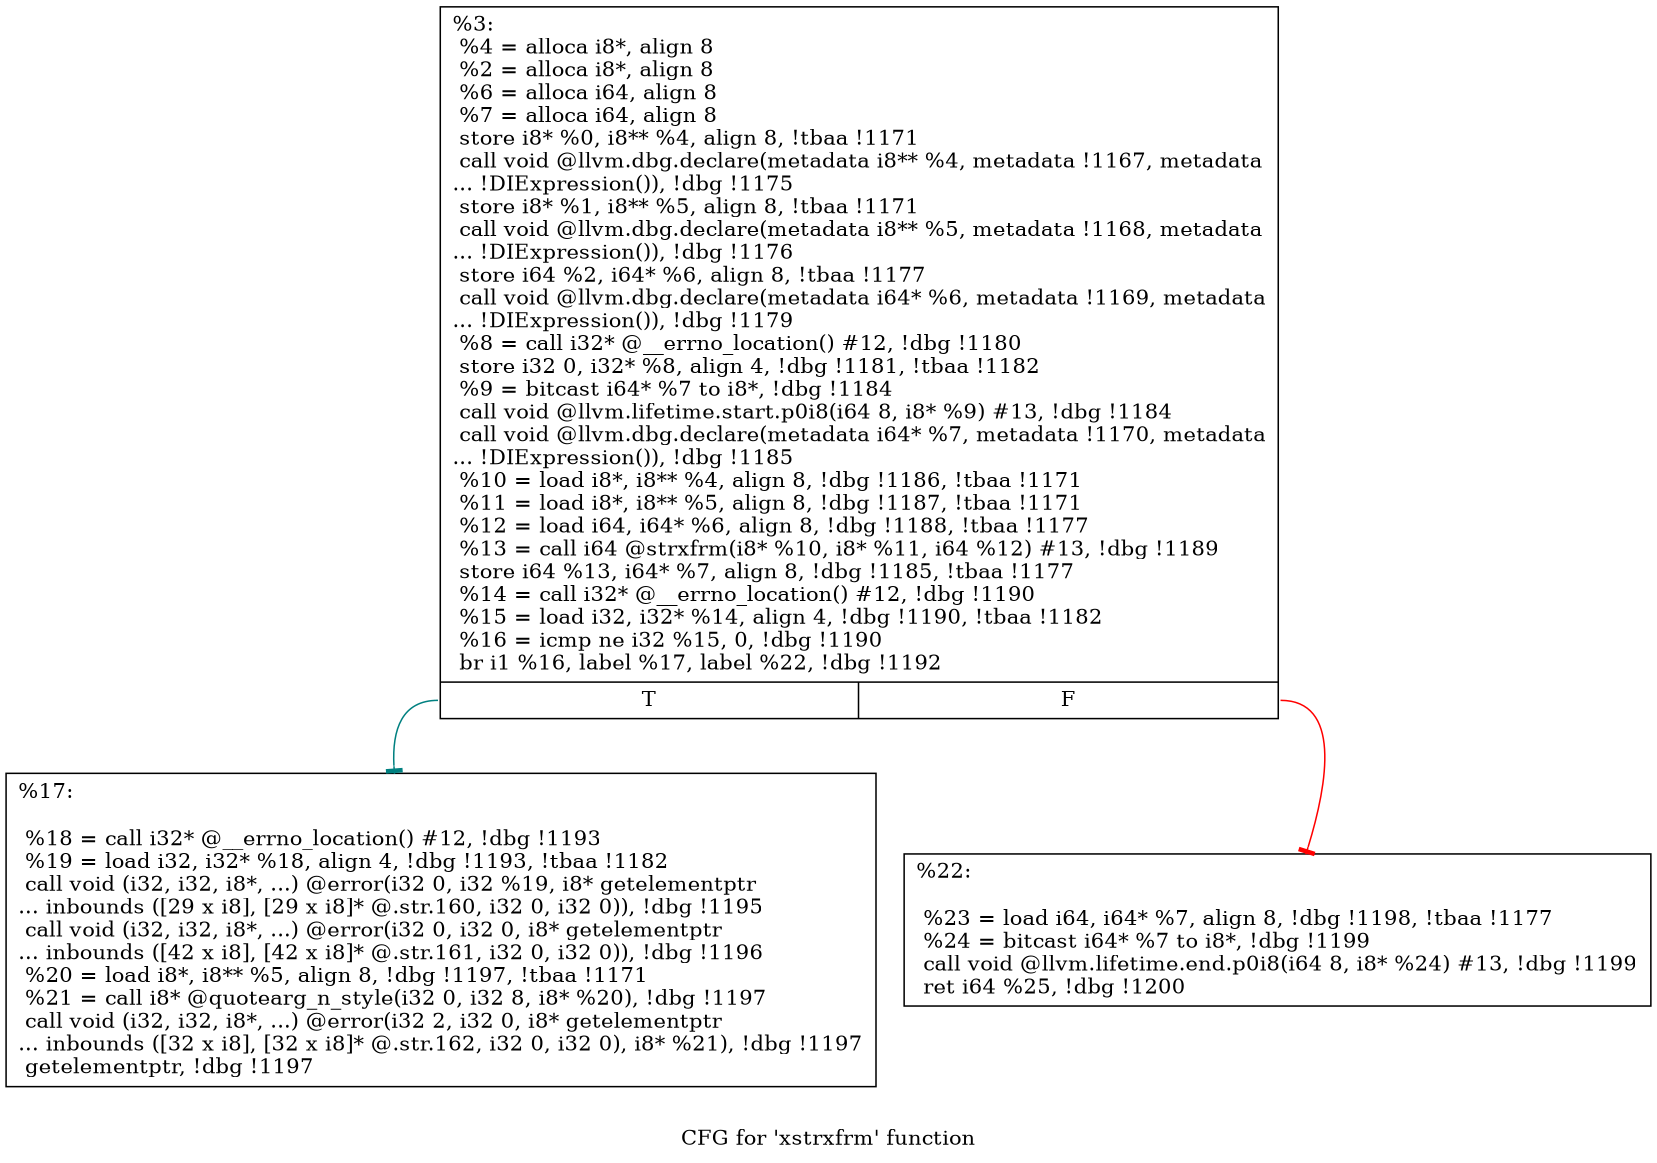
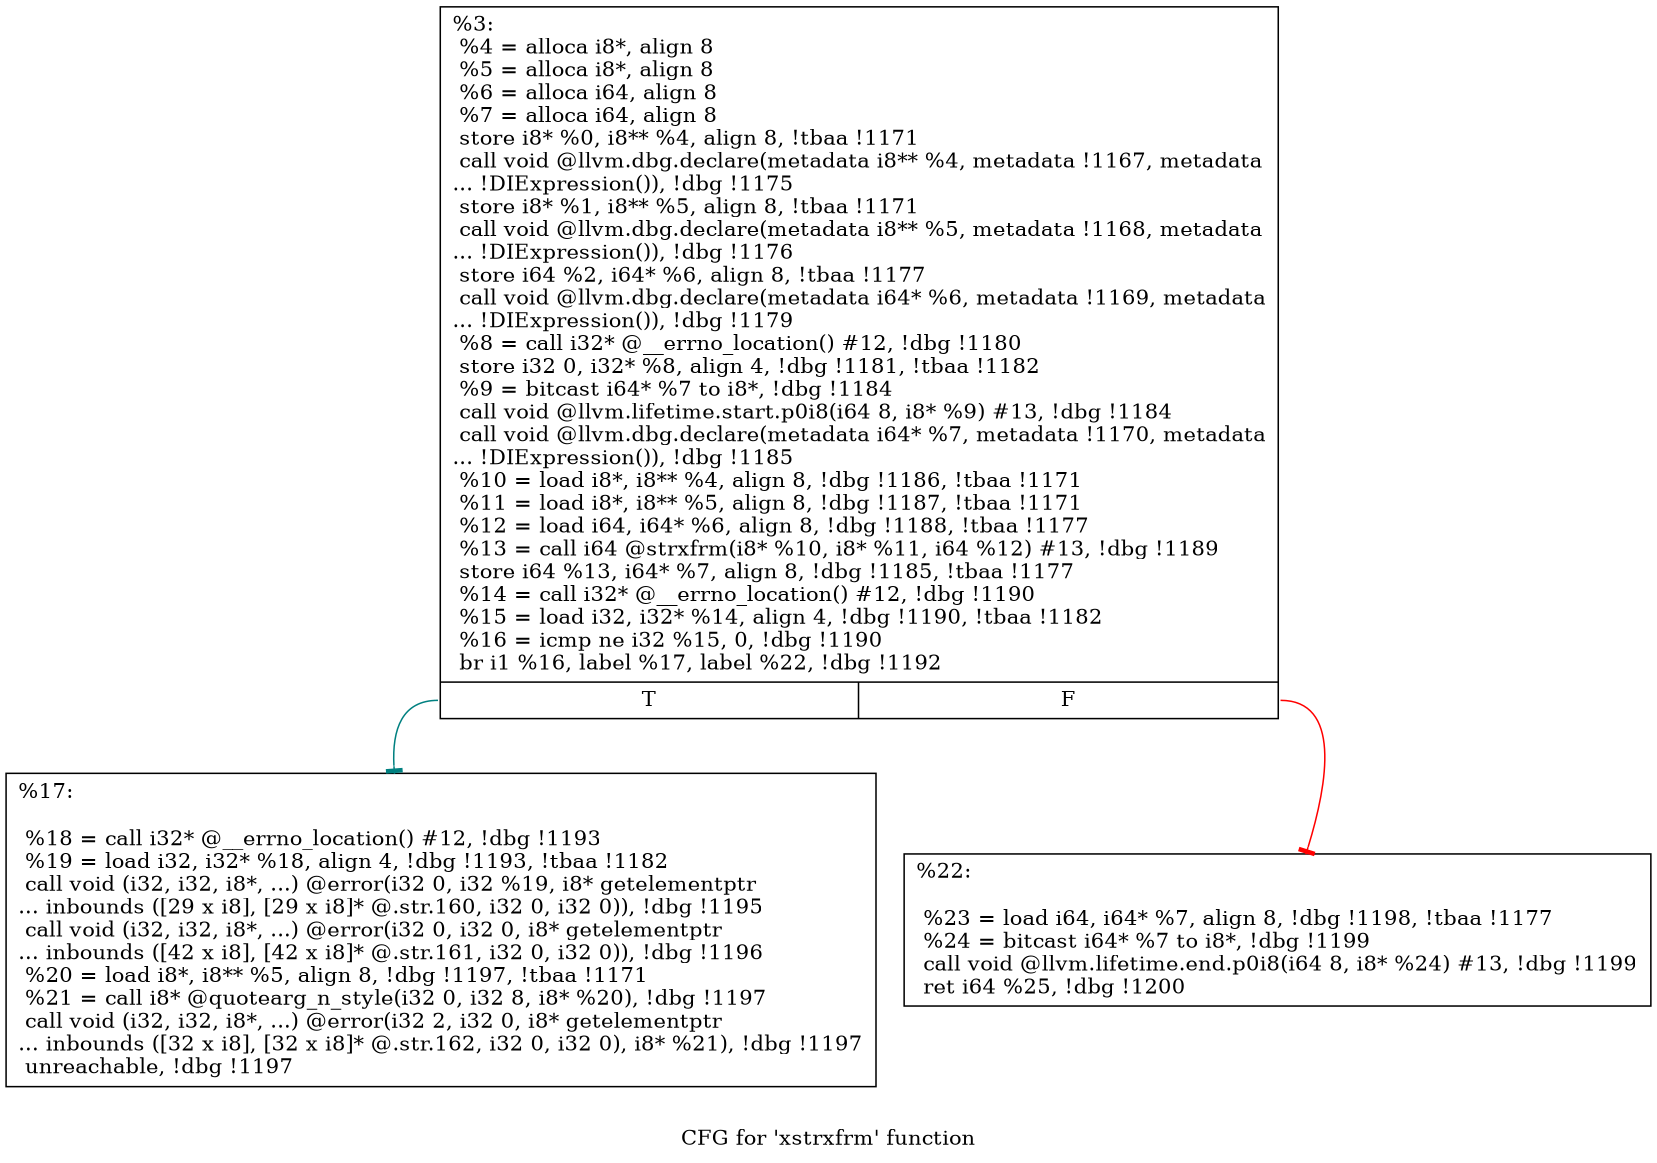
node "%3:": text "%2 = alloca i8*, align 8" -> "%5 = alloca i8*, align 8"
node "%17:": text "getelementptr, !dbg !1197" -> "unreachable, !dbg !1197"
